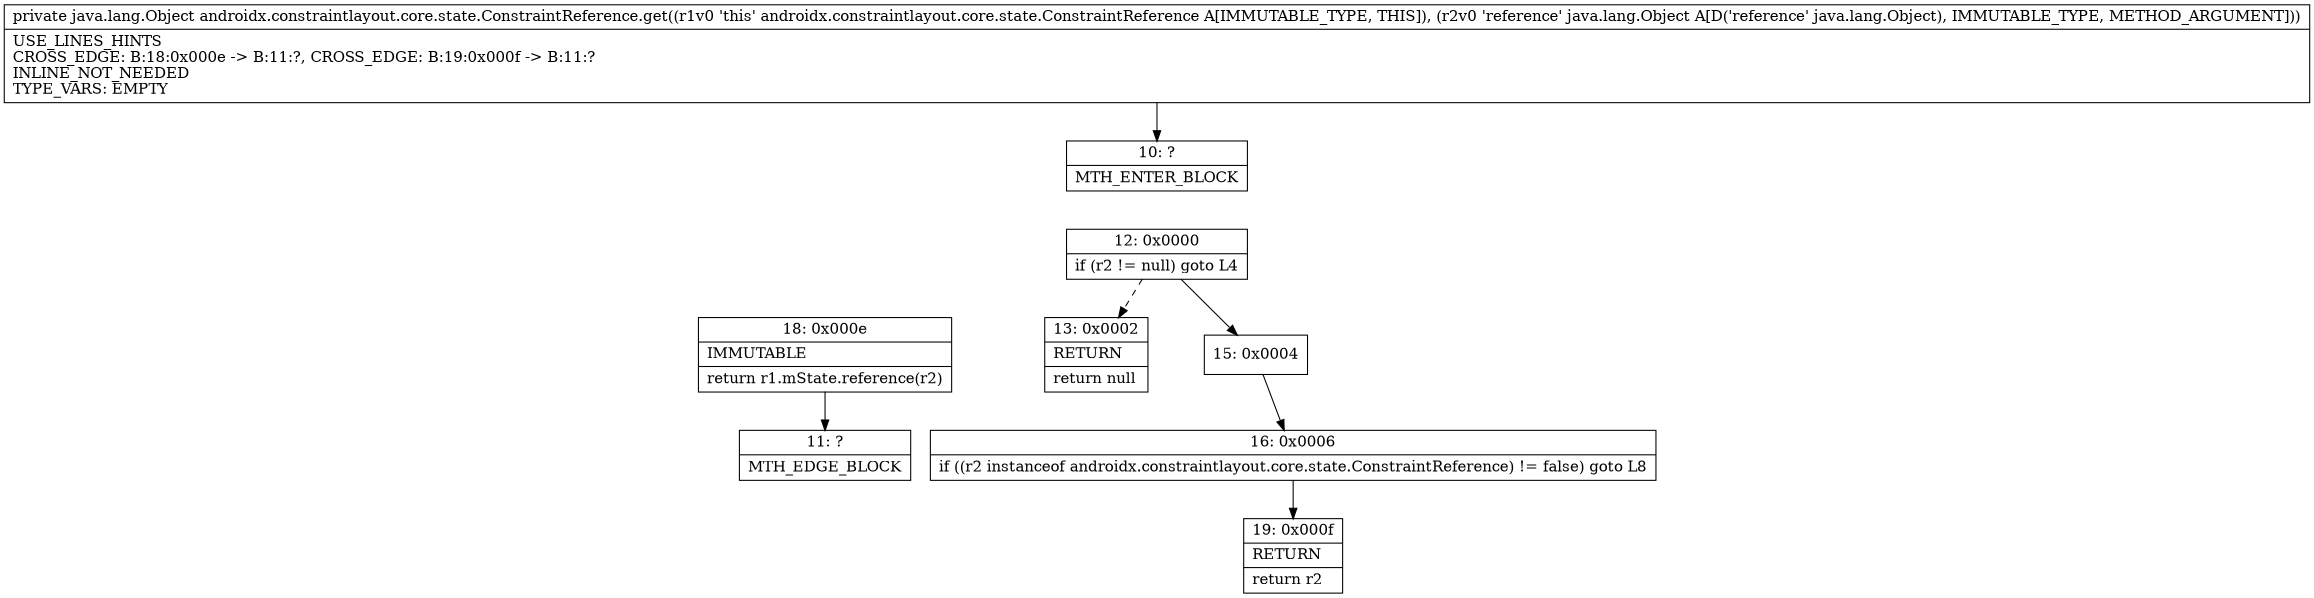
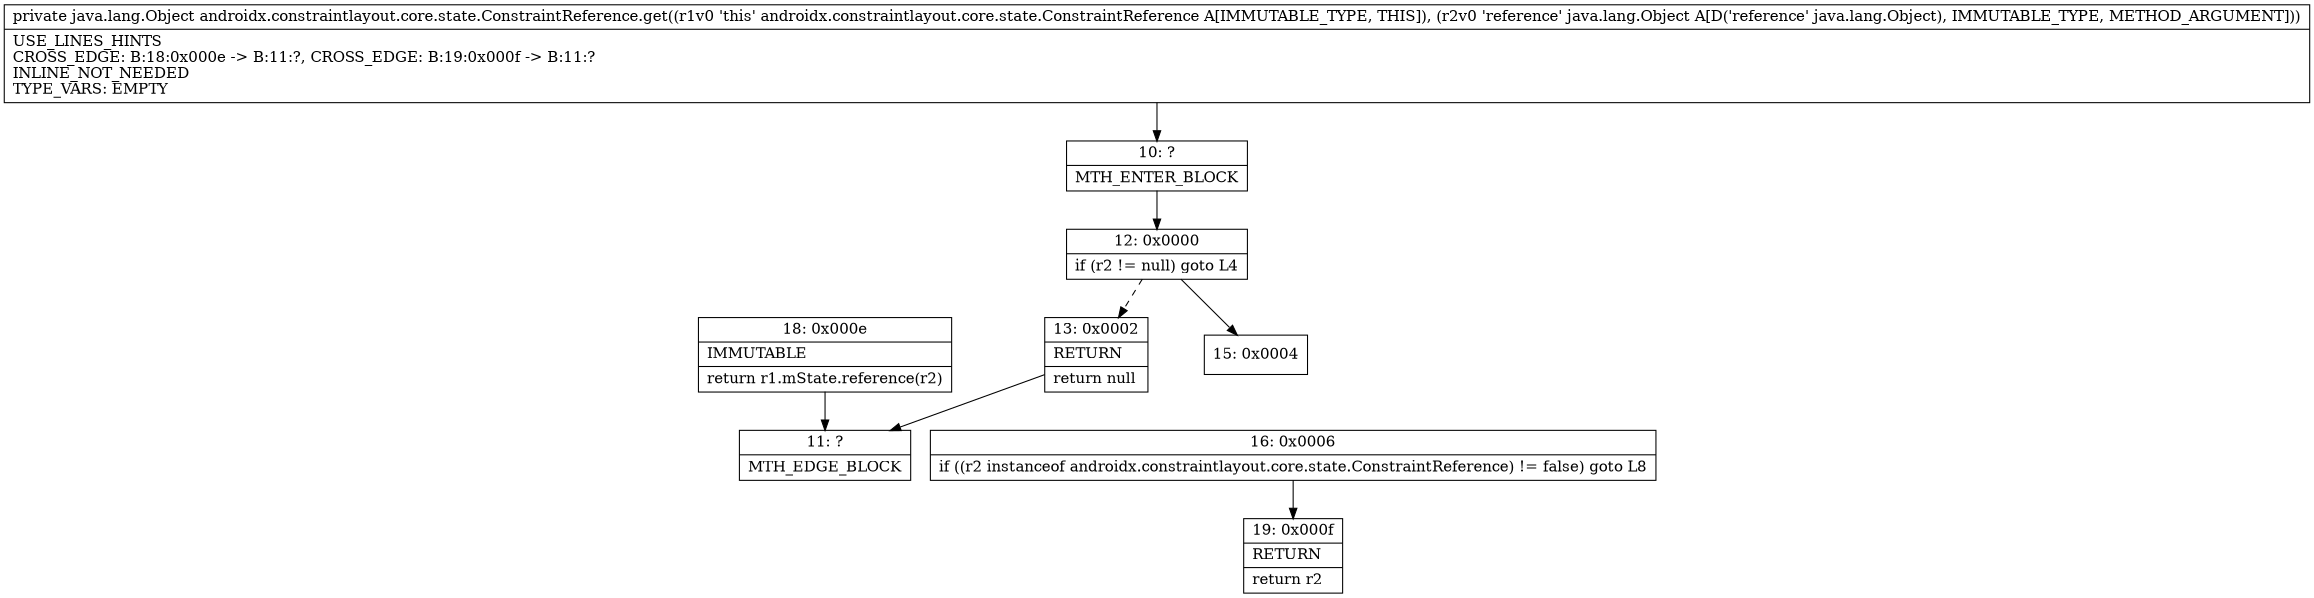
edge "10: ?" -> "12: 0x0000": added
edge "15: 0x0004" -> "16: 0x0006": removed
edge "13: 0x0002" -> "11: ?": added
